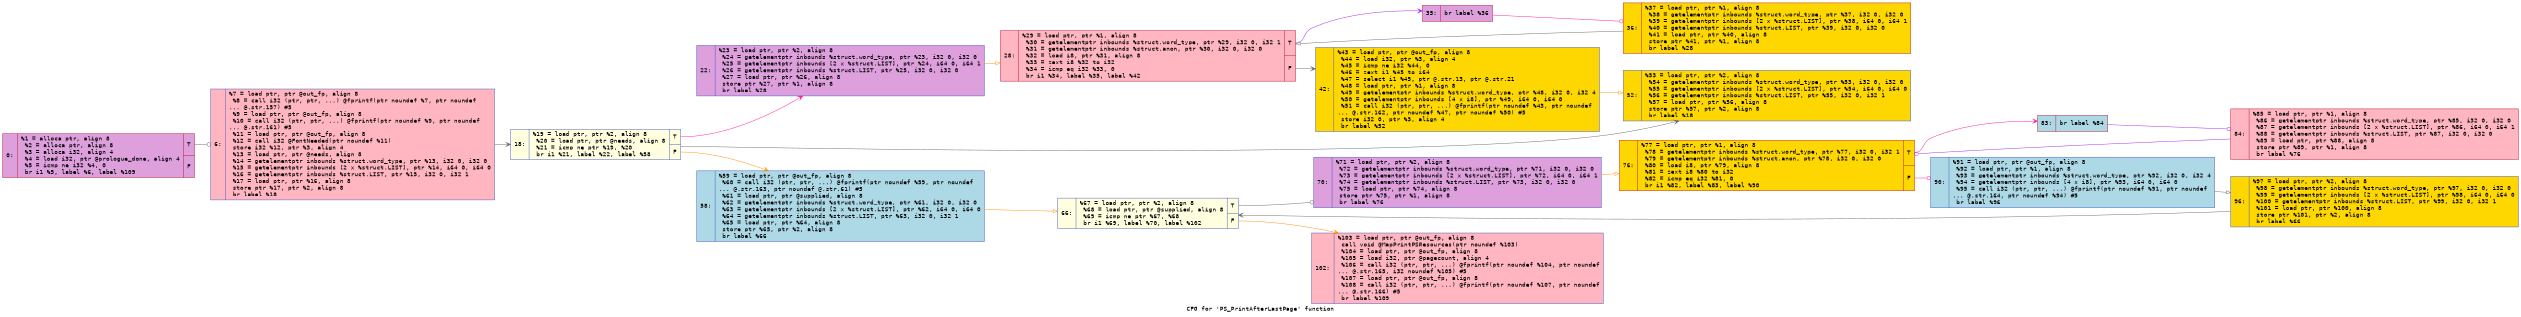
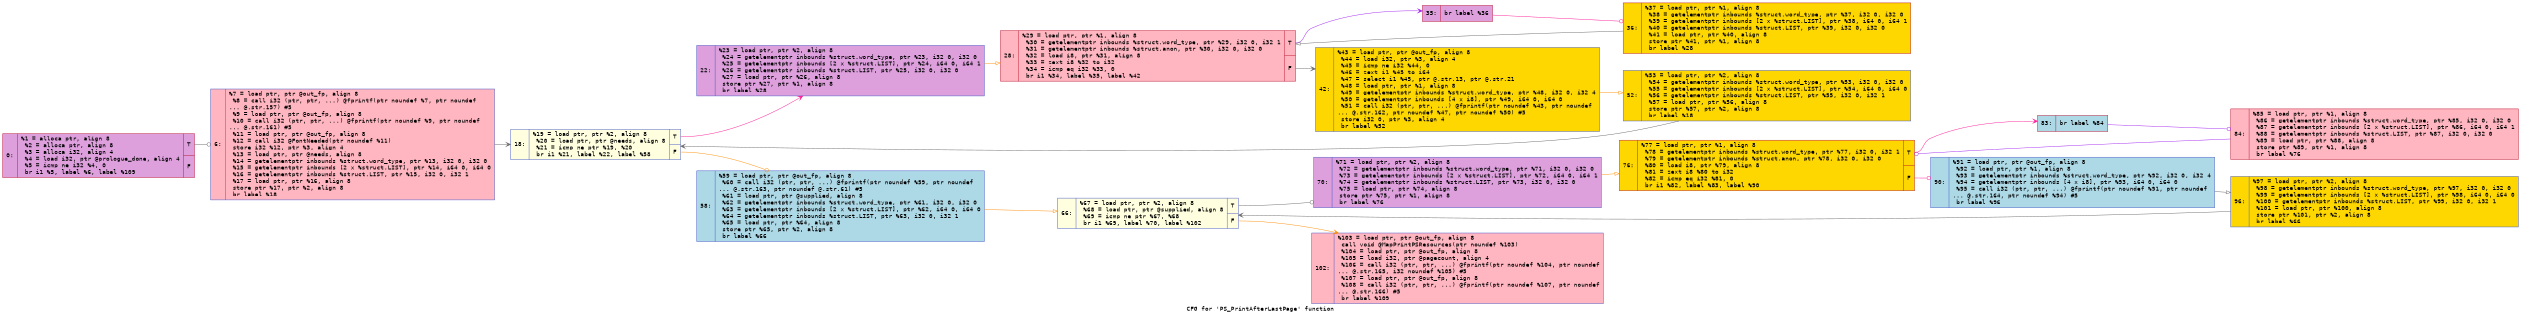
edge "18:" -> "52:": reversed
edge "18:" -> "58:": arrowhead vee -> odot
